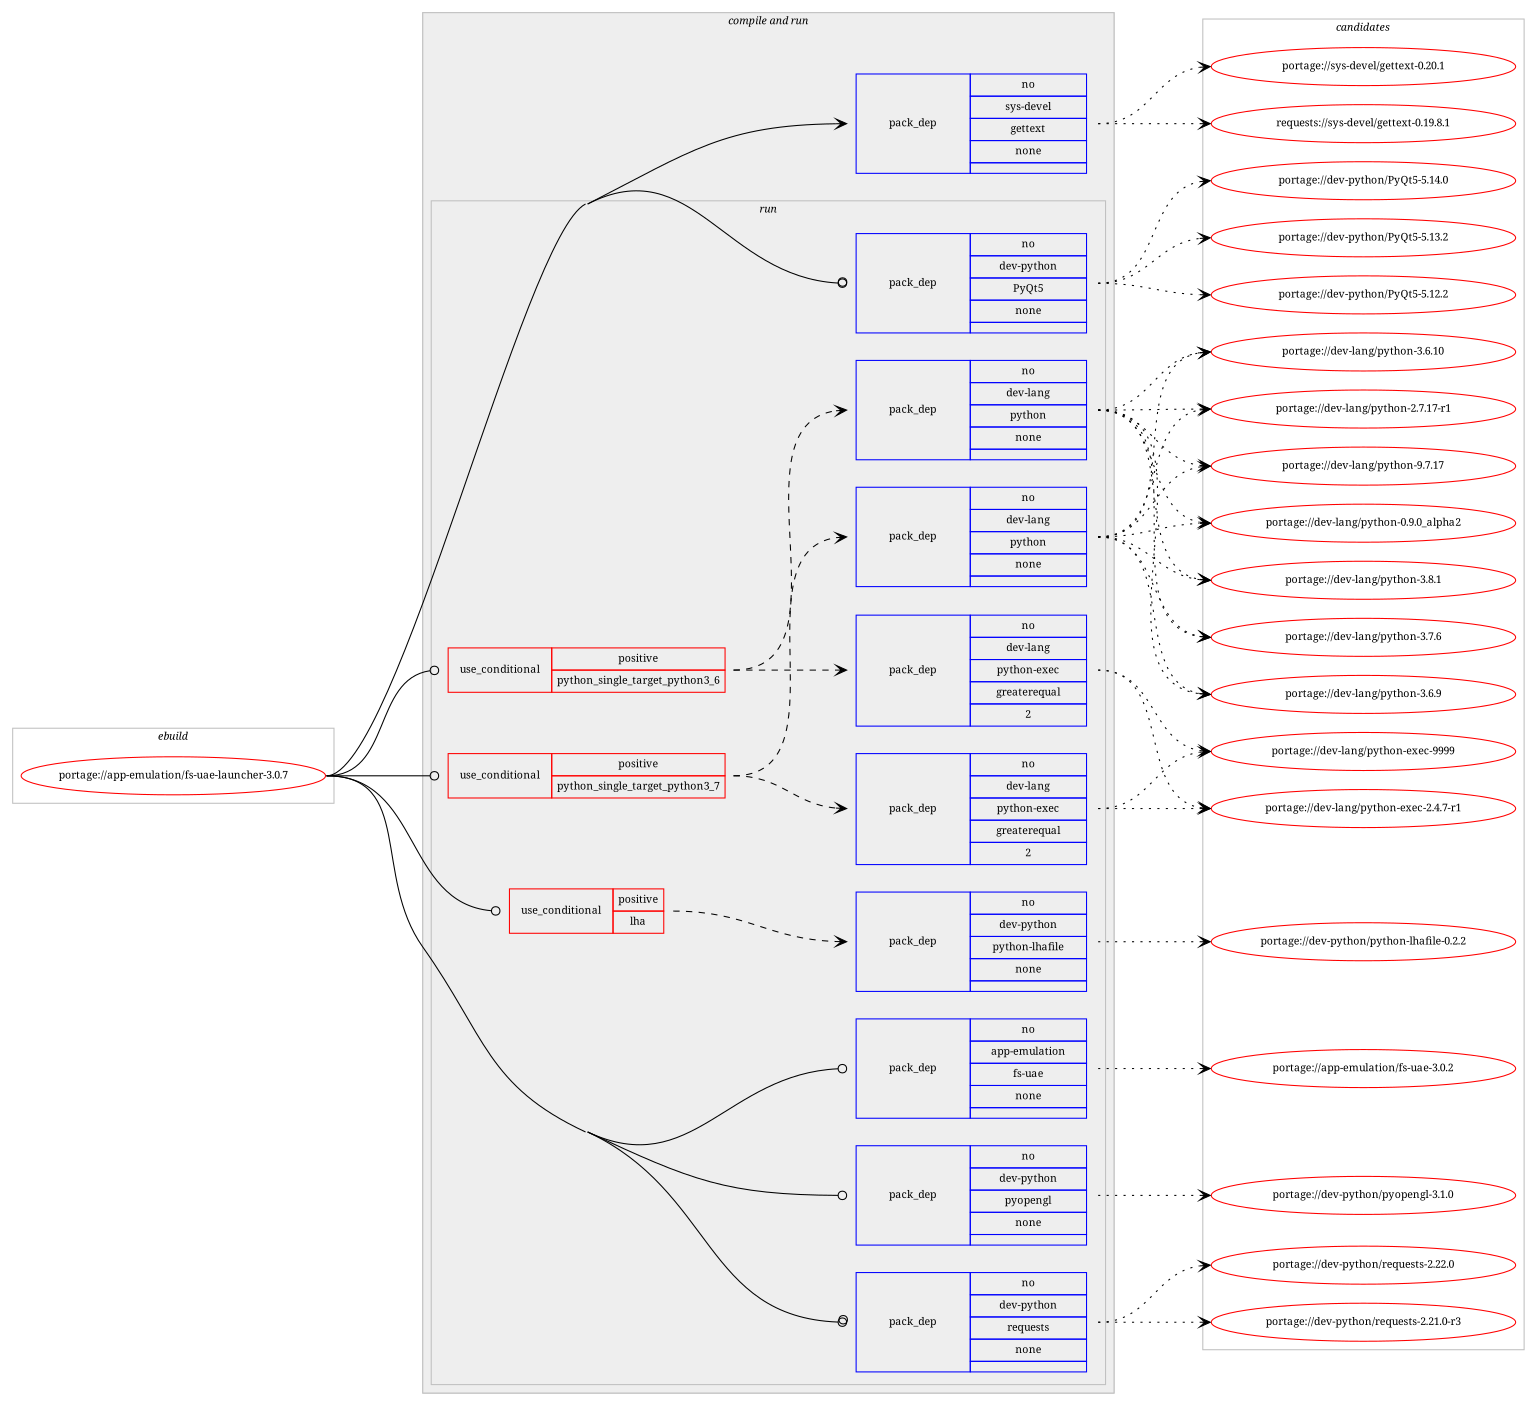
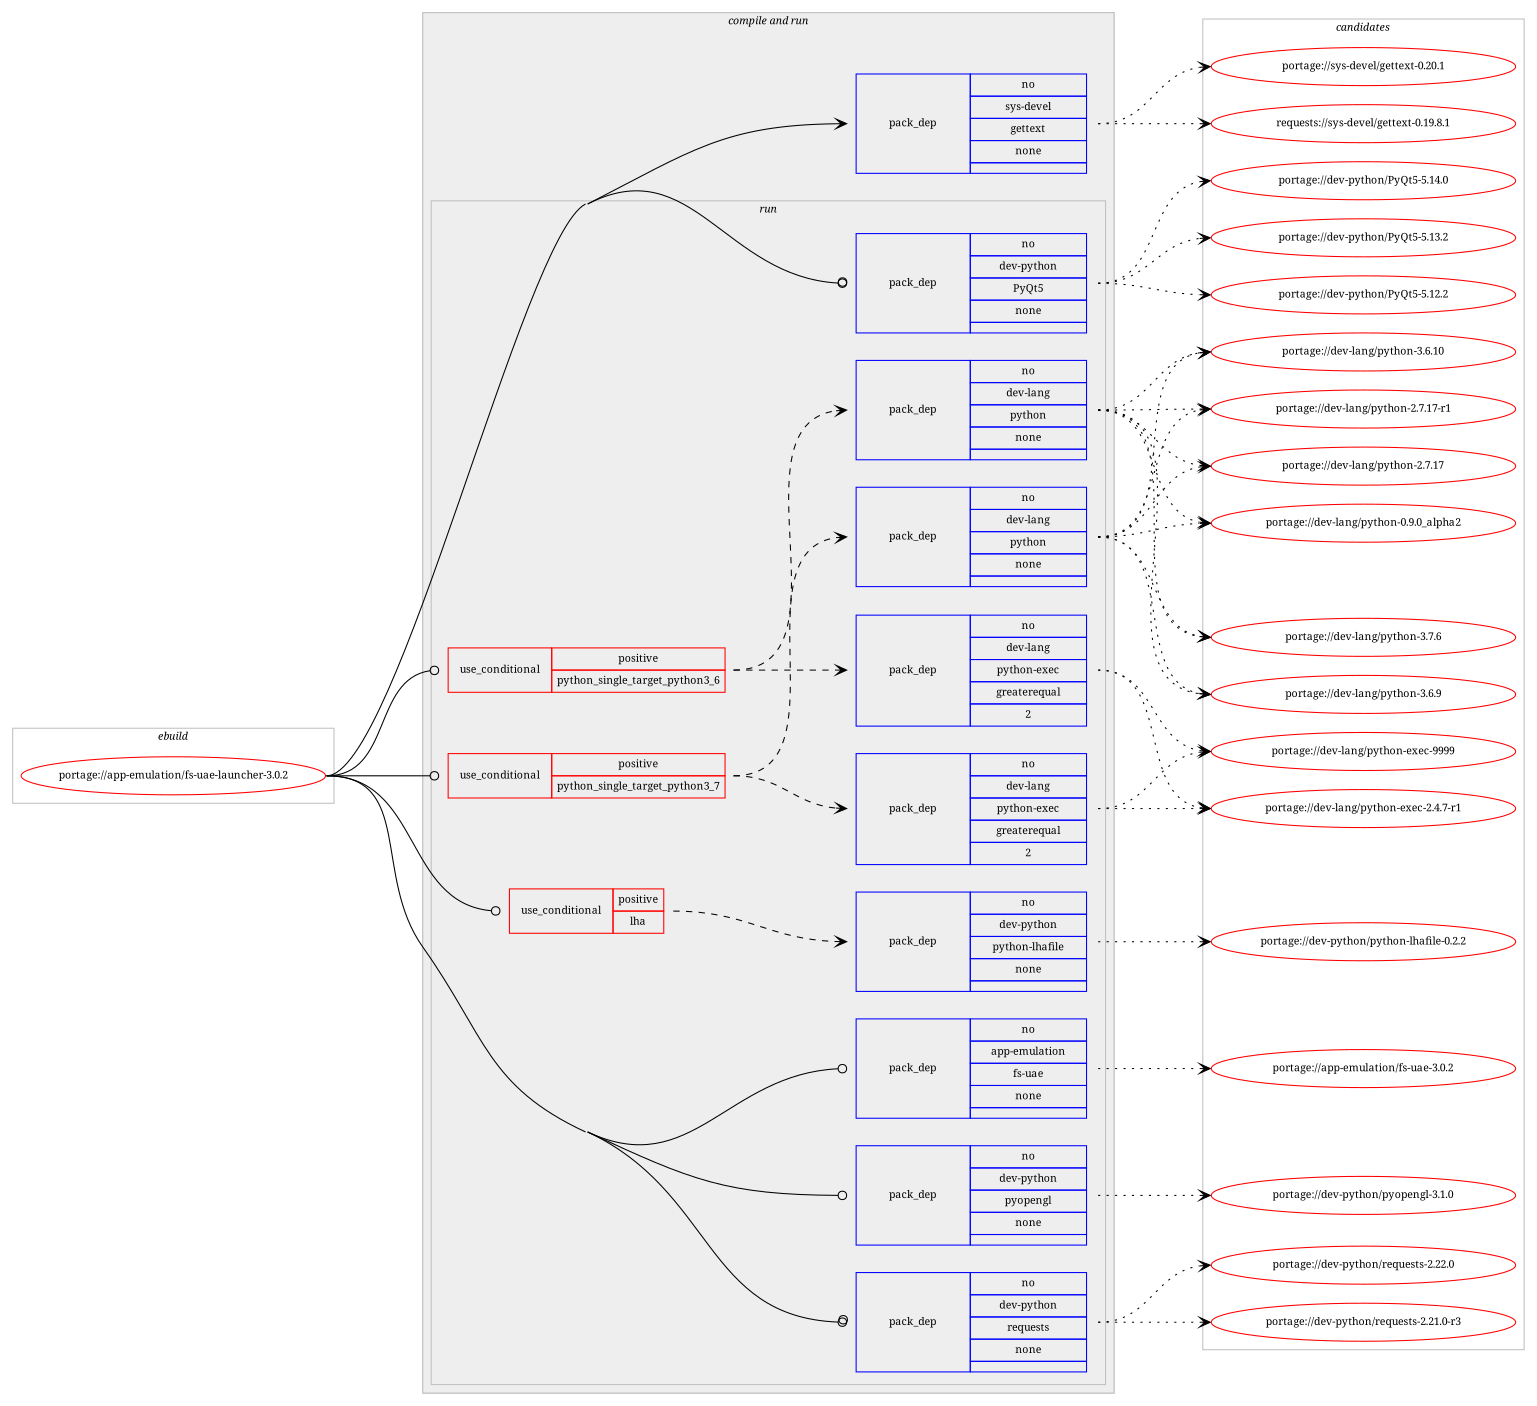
node "portage://dev-lang/python-9.7.17": label "portage://dev-lang/python-9.7.17" -> "portage://dev-lang/python-2.7.17"
node "portage://dev-lang/python-3.8.1": removed
node "portage://app-emulation/fs-uae-launcher-3.0.7": label "portage://app-emulation/fs-uae-launcher-3.0.7" -> "portage://app-emulation/fs-uae-launcher-3.0.2"
